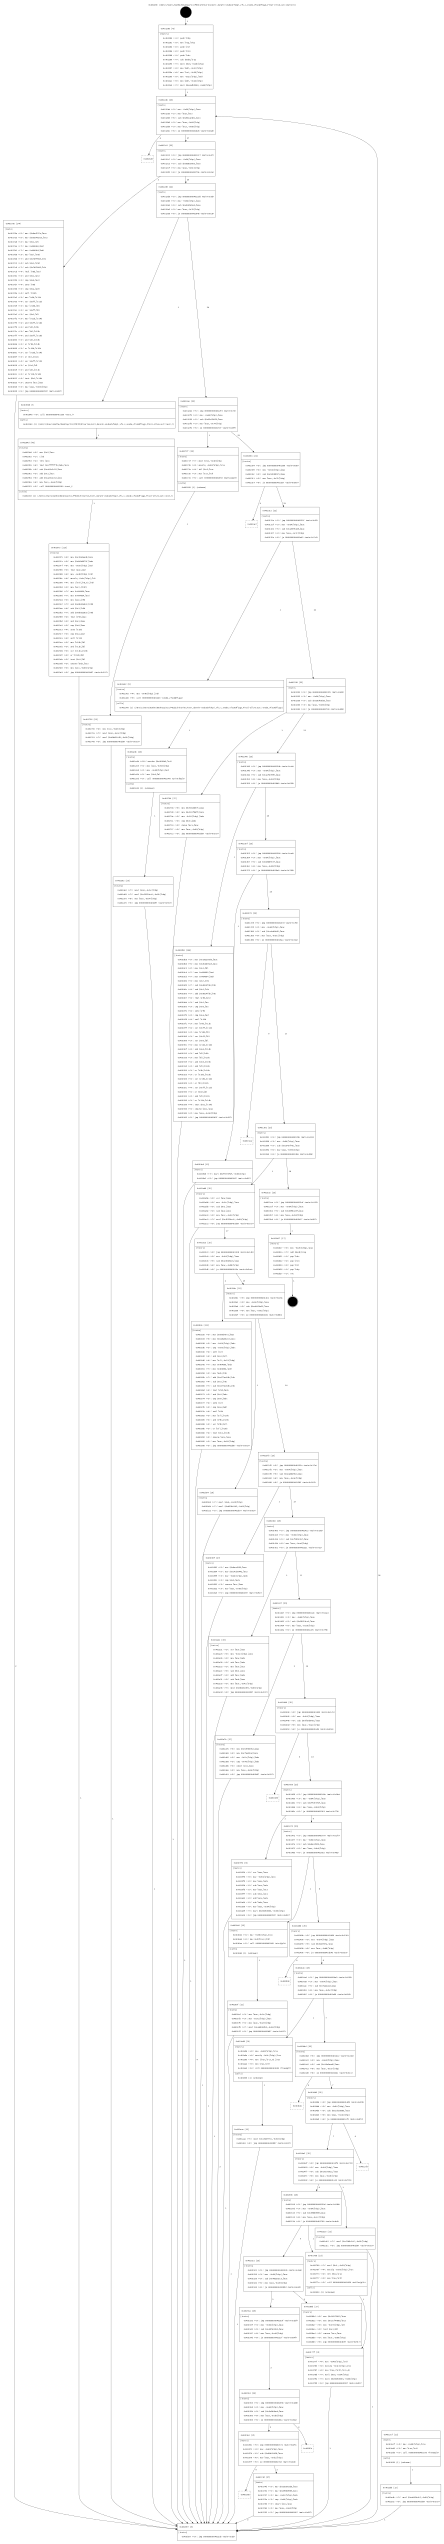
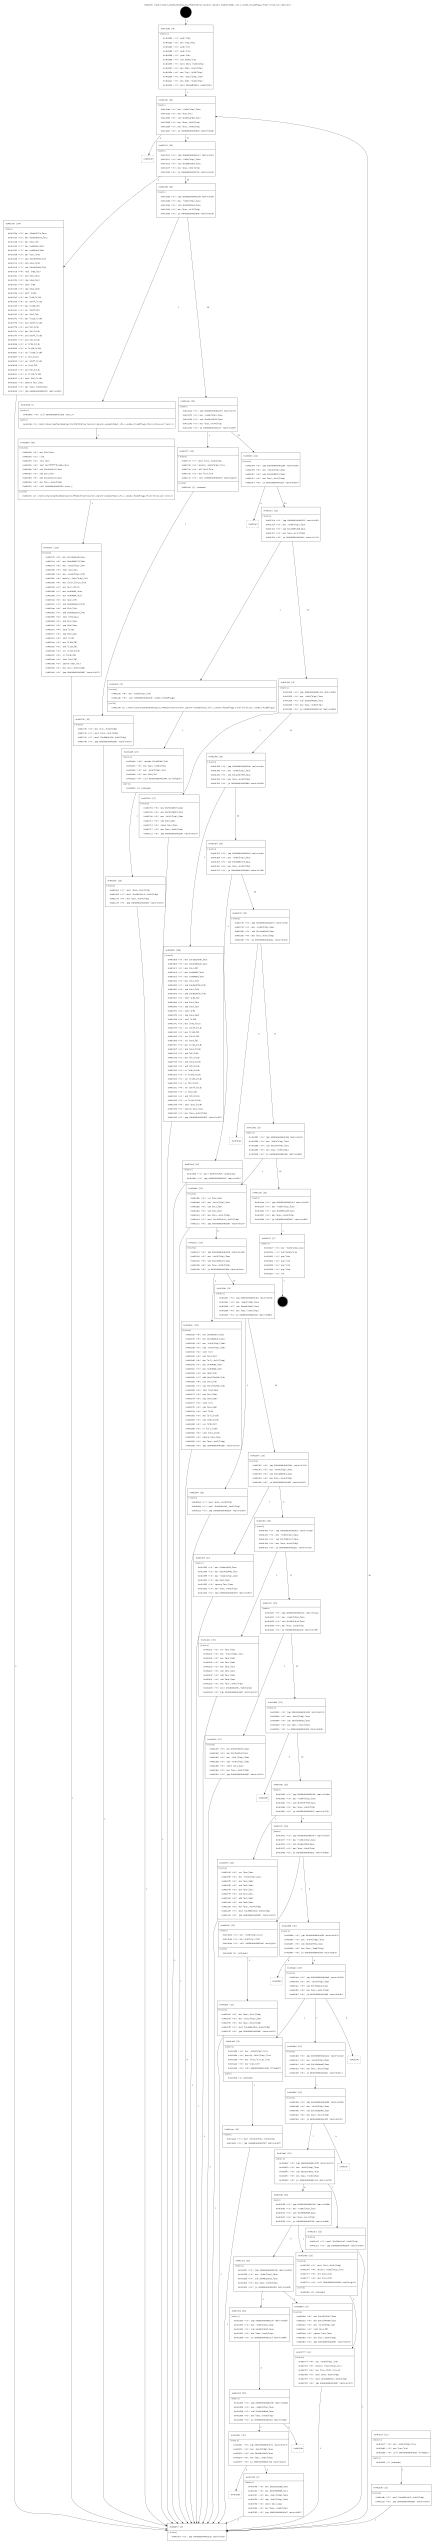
edge "0x4014bd [25]" -> "0x401b4c": now "0x4014a4 [25]" -> "0x401b4c"
